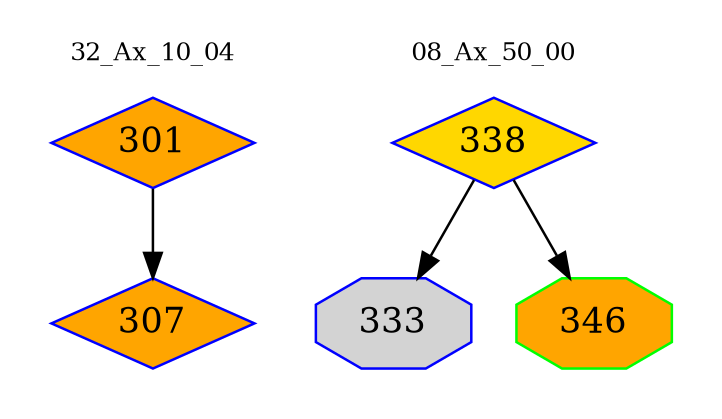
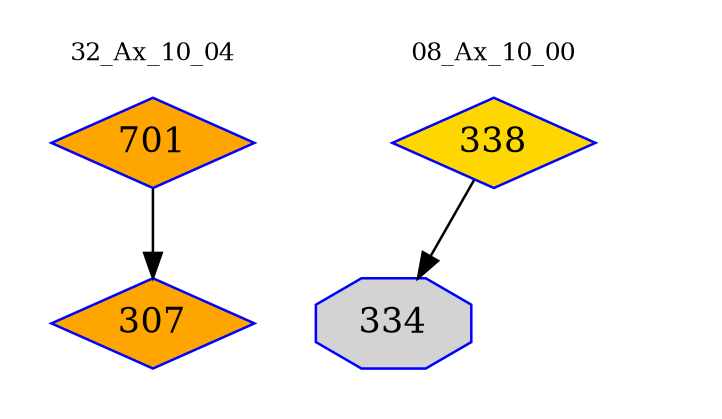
cluster "08_Ax_50_00": label "08_Ax_50_00" -> "08_Ax_10_00"
node "301": label "301" -> "701"
node "333": label "333" -> "334"
node "346": removed
